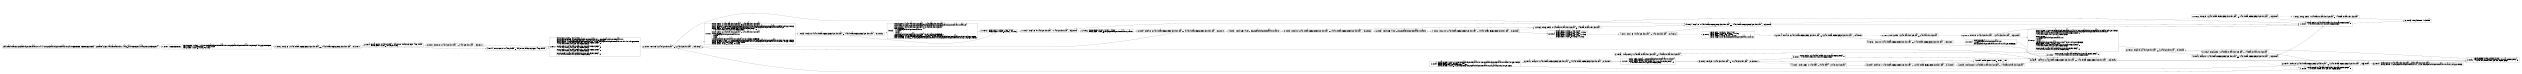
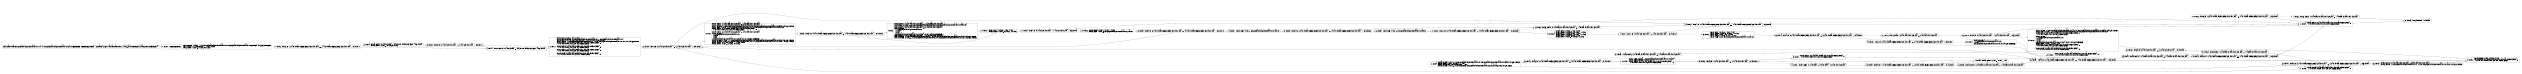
node "39: 0x00ab": added
